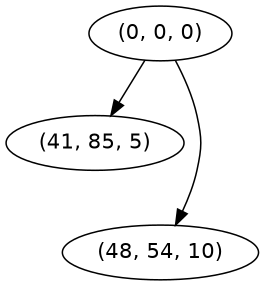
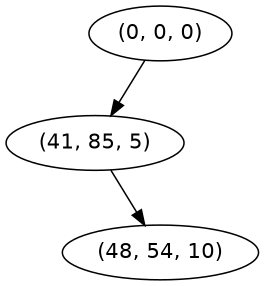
edge "(0, 0, 0)" -> "(48, 54, 10)": now "(41, 85, 5)" -> "(48, 54, 10)"
